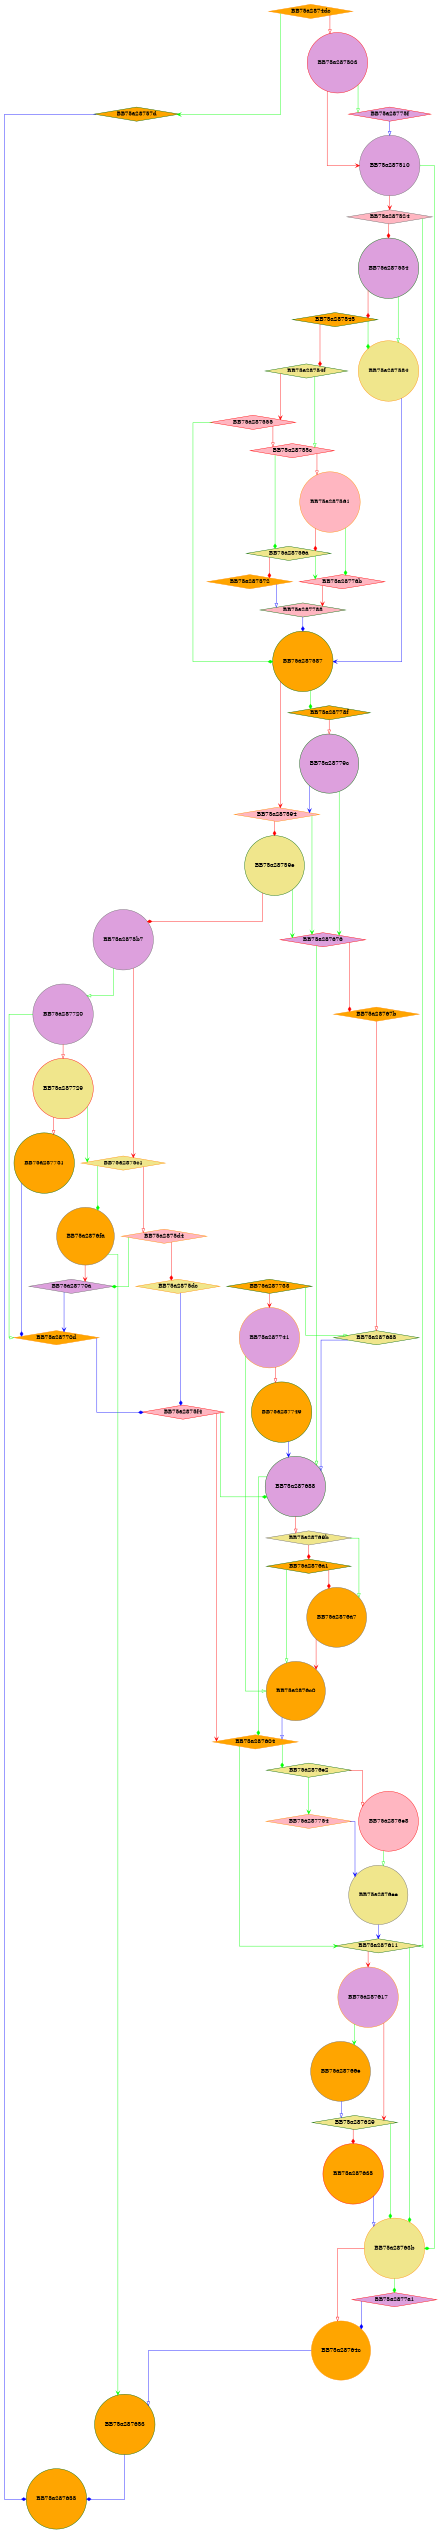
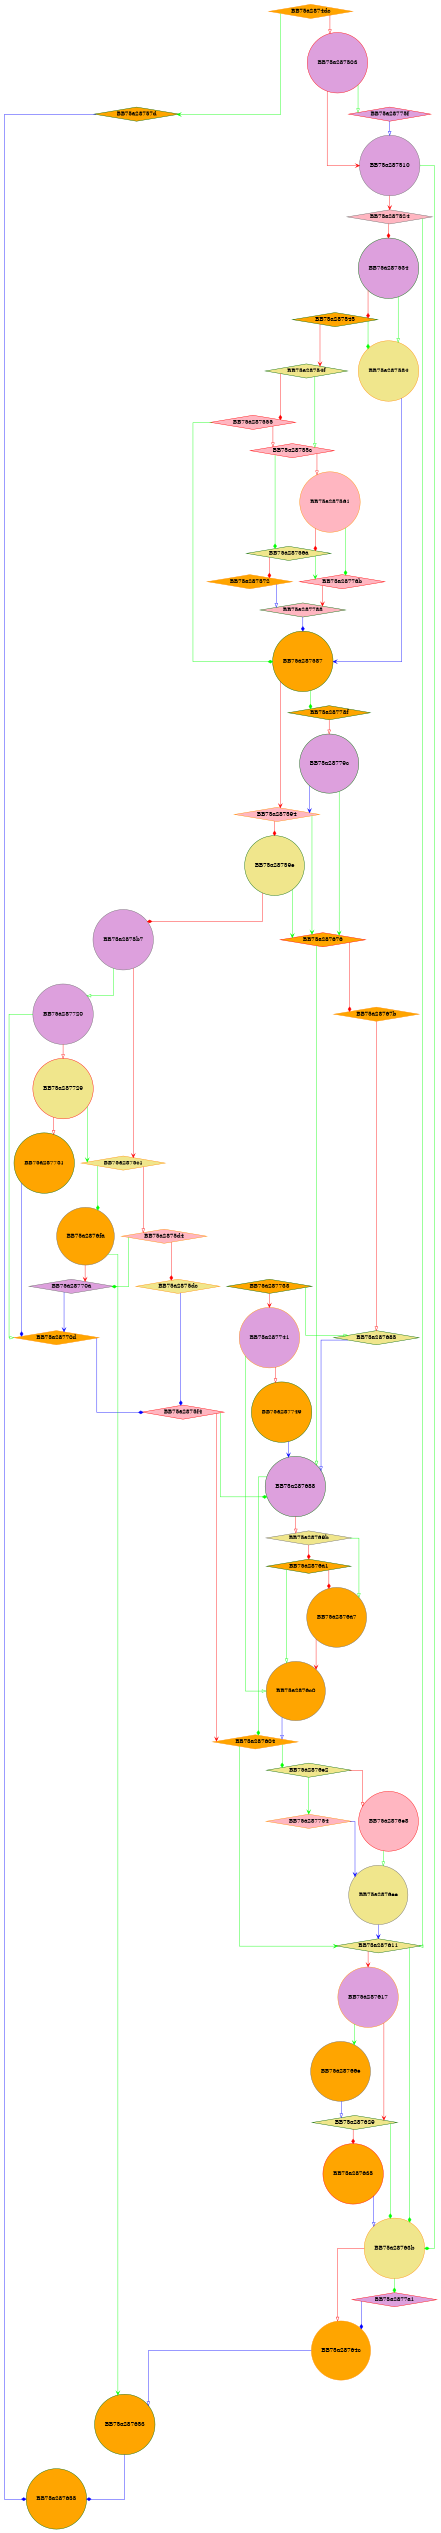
edge "BB75a287545" -> "BB75a28754f": arrowhead diamond -> vee
edge "BB75a28754f" -> "BB75a287555": arrowhead vee -> diamond
node "BB75a287676": fillcolor plum -> orange
